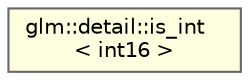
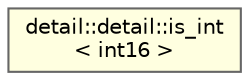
node "glm::detail::is_int < int16 >": label "glm::detail::is_int < int16 >" -> "detail::detail::is_int < int16 >"
